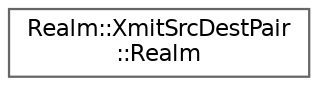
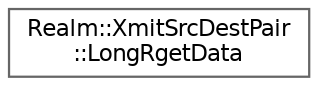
node "Realm::XmitSrcDestPair ::Realm": label "Realm::XmitSrcDestPair ::Realm" -> "Realm::XmitSrcDestPair ::LongRgetData"
